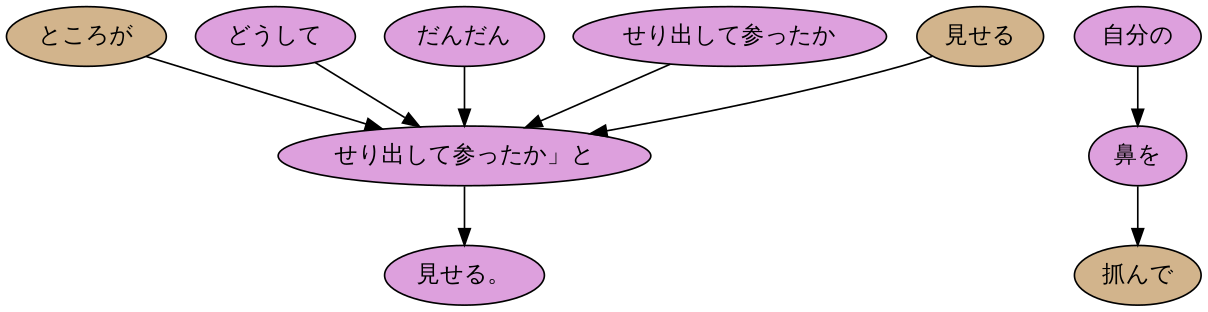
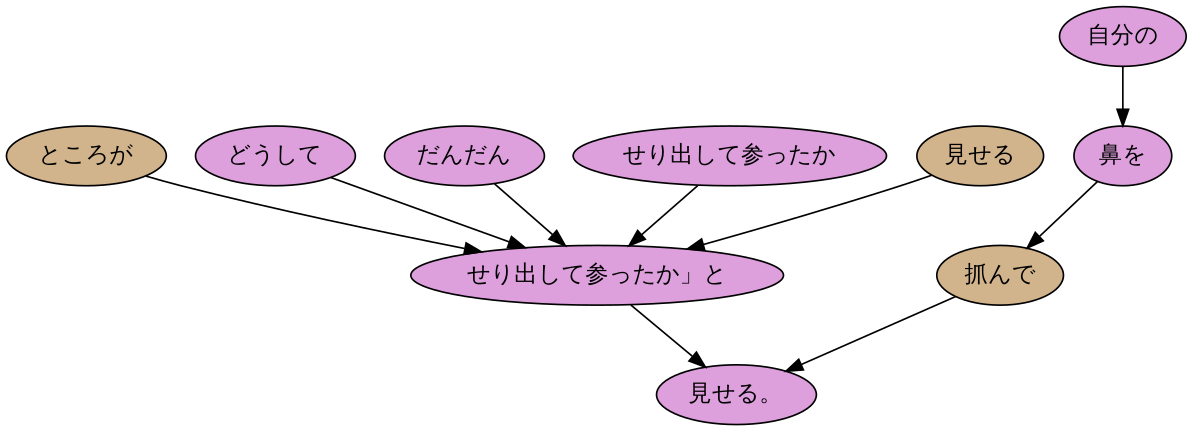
edge "抓んで" -> "見せる。": added
